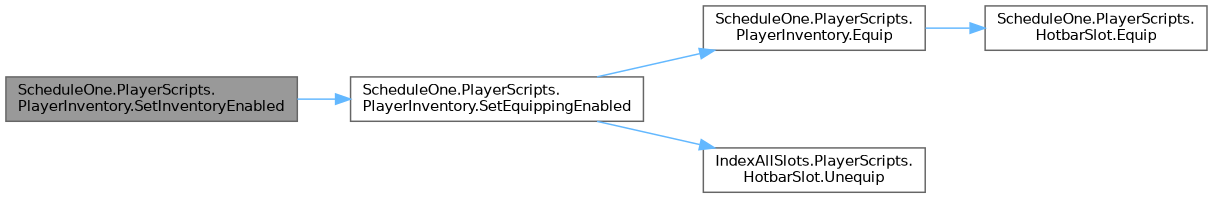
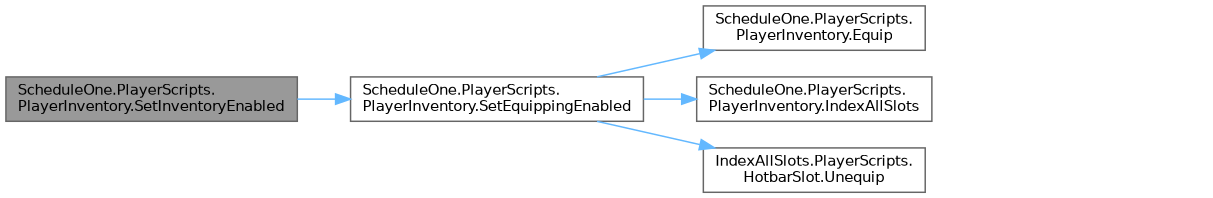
node "ScheduleOne.PlayerScripts. HotbarSlot.Equip": removed
node "ScheduleOne.PlayerScripts. PlayerInventory.IndexAllSlots": added
